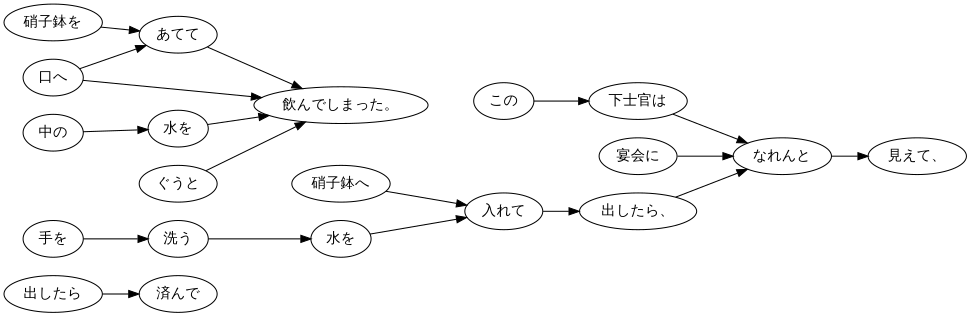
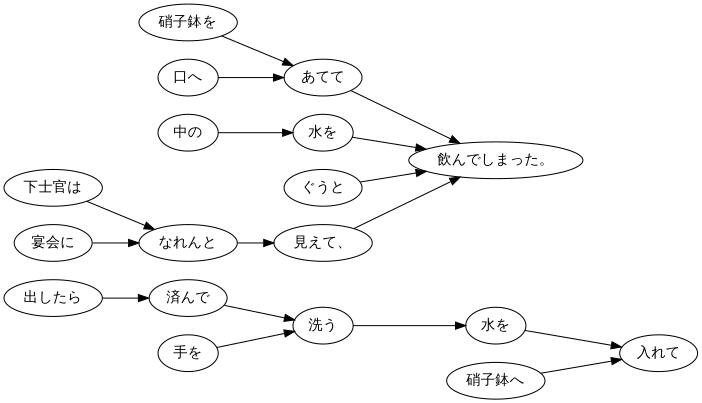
edge "口へ" -> "飲んでしまった。": now "見えて、" -> "飲んでしまった。"
node "この": removed
node "出したら、": removed
edge "済んで" -> "洗う": added
